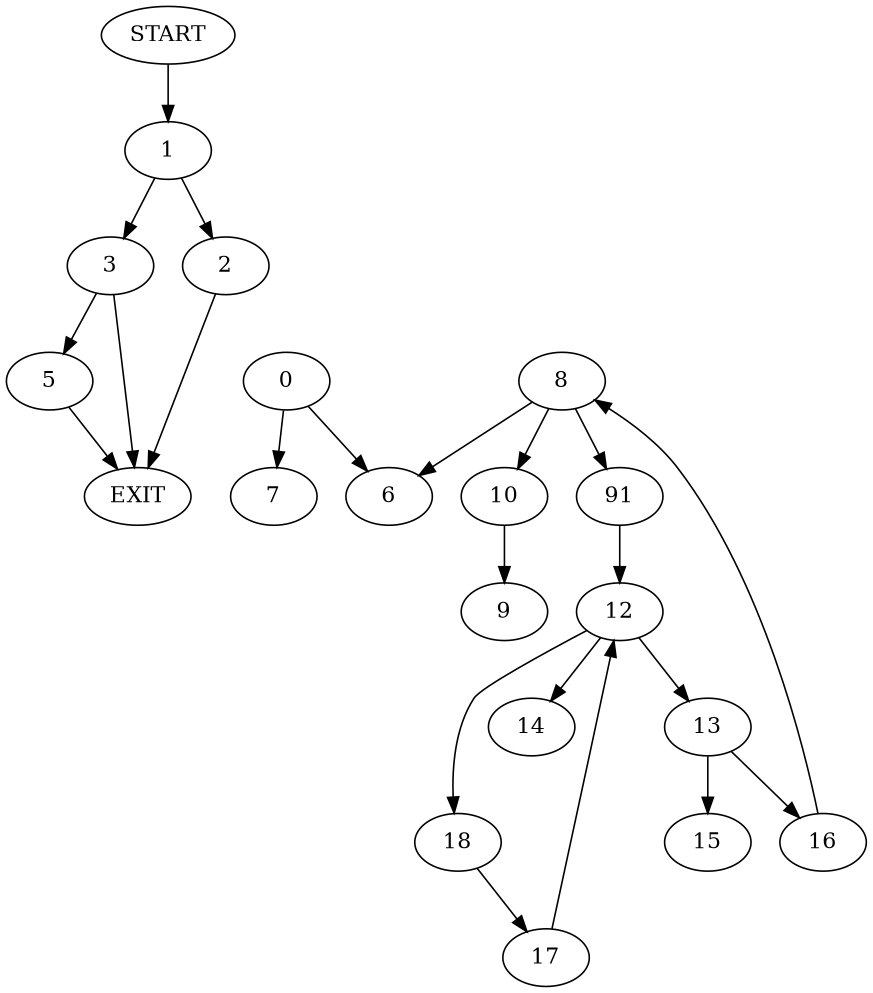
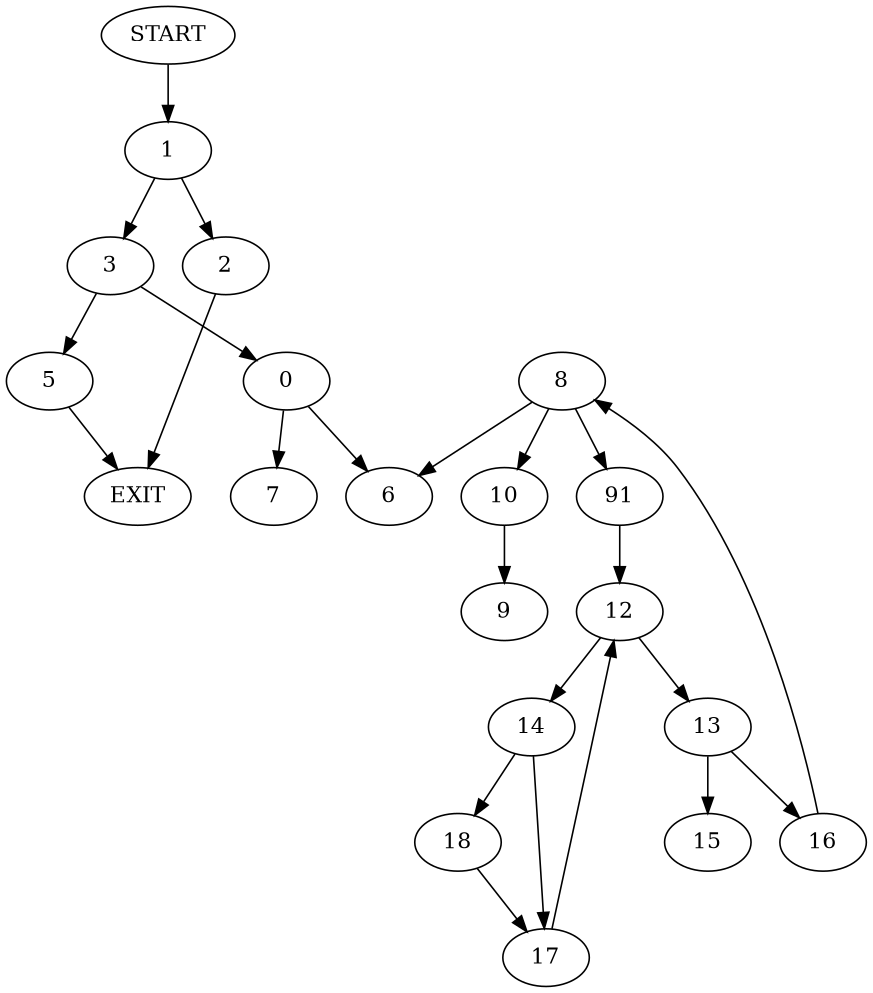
edge "3" -> "EXIT": now "3" -> "0"
edge "12" -> "18": now "14" -> "18"
edge "14" -> "17": added
